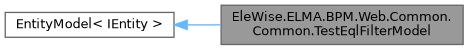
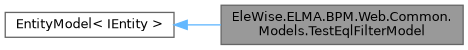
node "EleWise.ELMA.BPM.Web.Common. Common.TestEqlFilterModel": label "EleWise.ELMA.BPM.Web.Common. Common.TestEqlFilterModel" -> "EleWise.ELMA.BPM.Web.Common. Models.TestEqlFilterModel"
